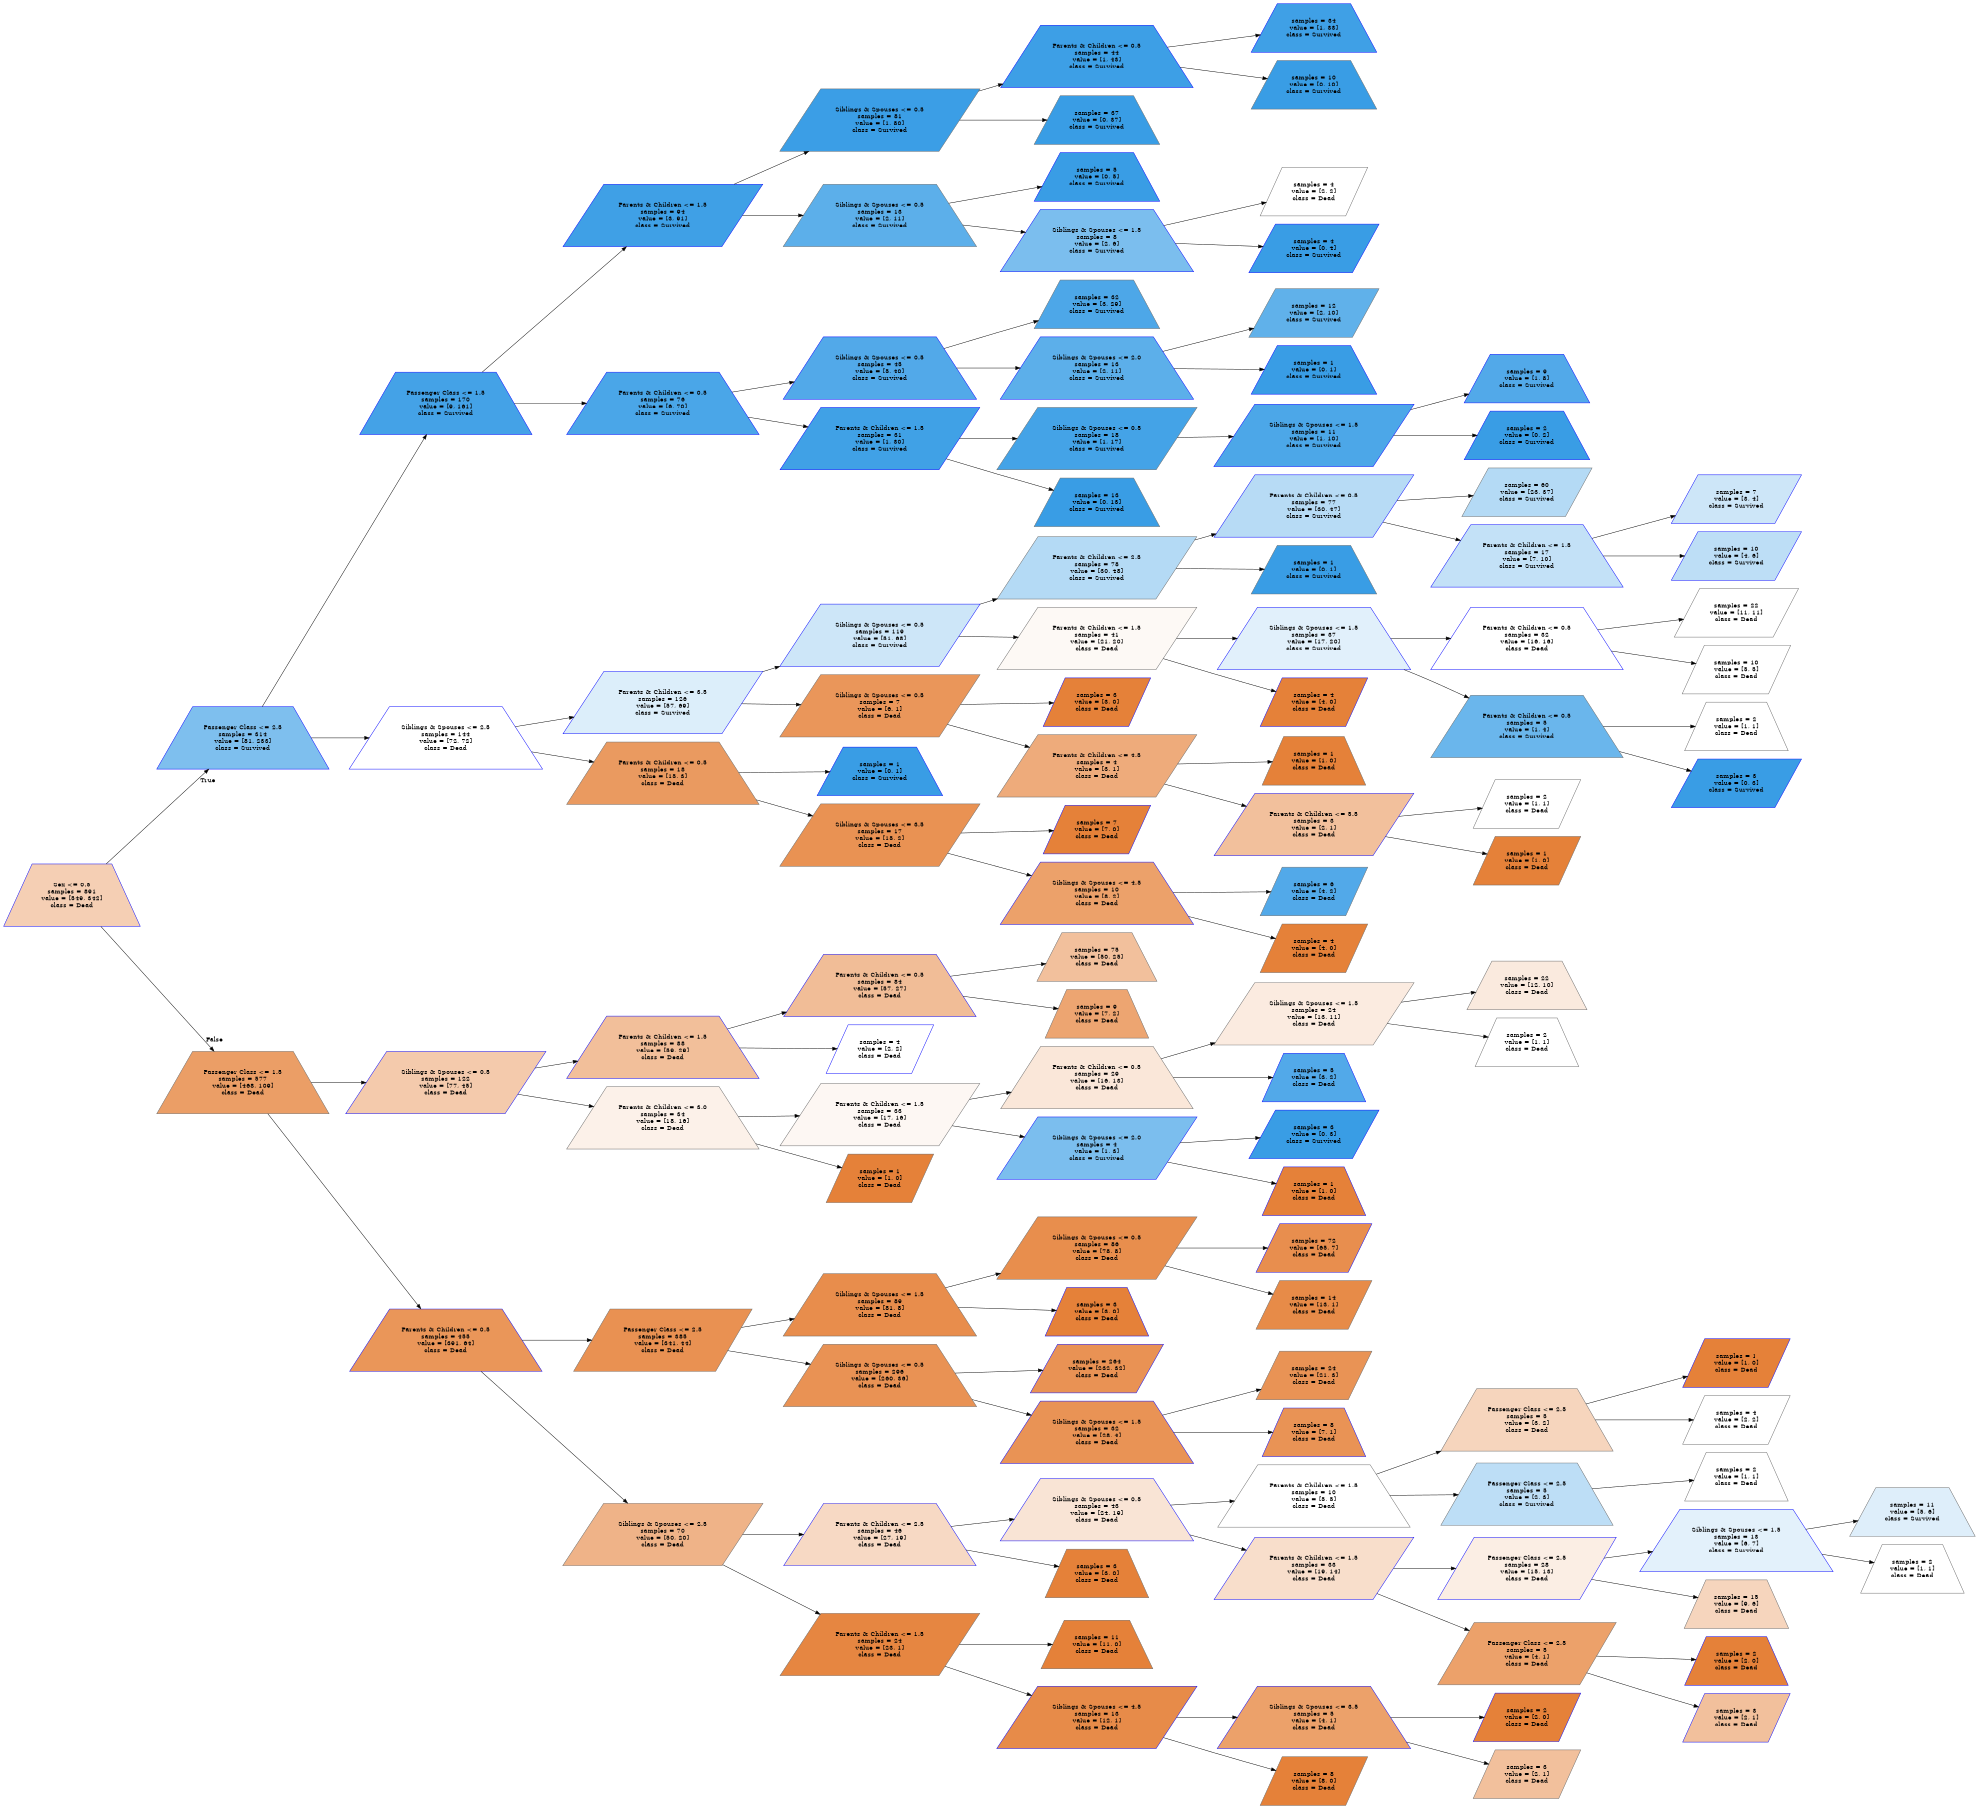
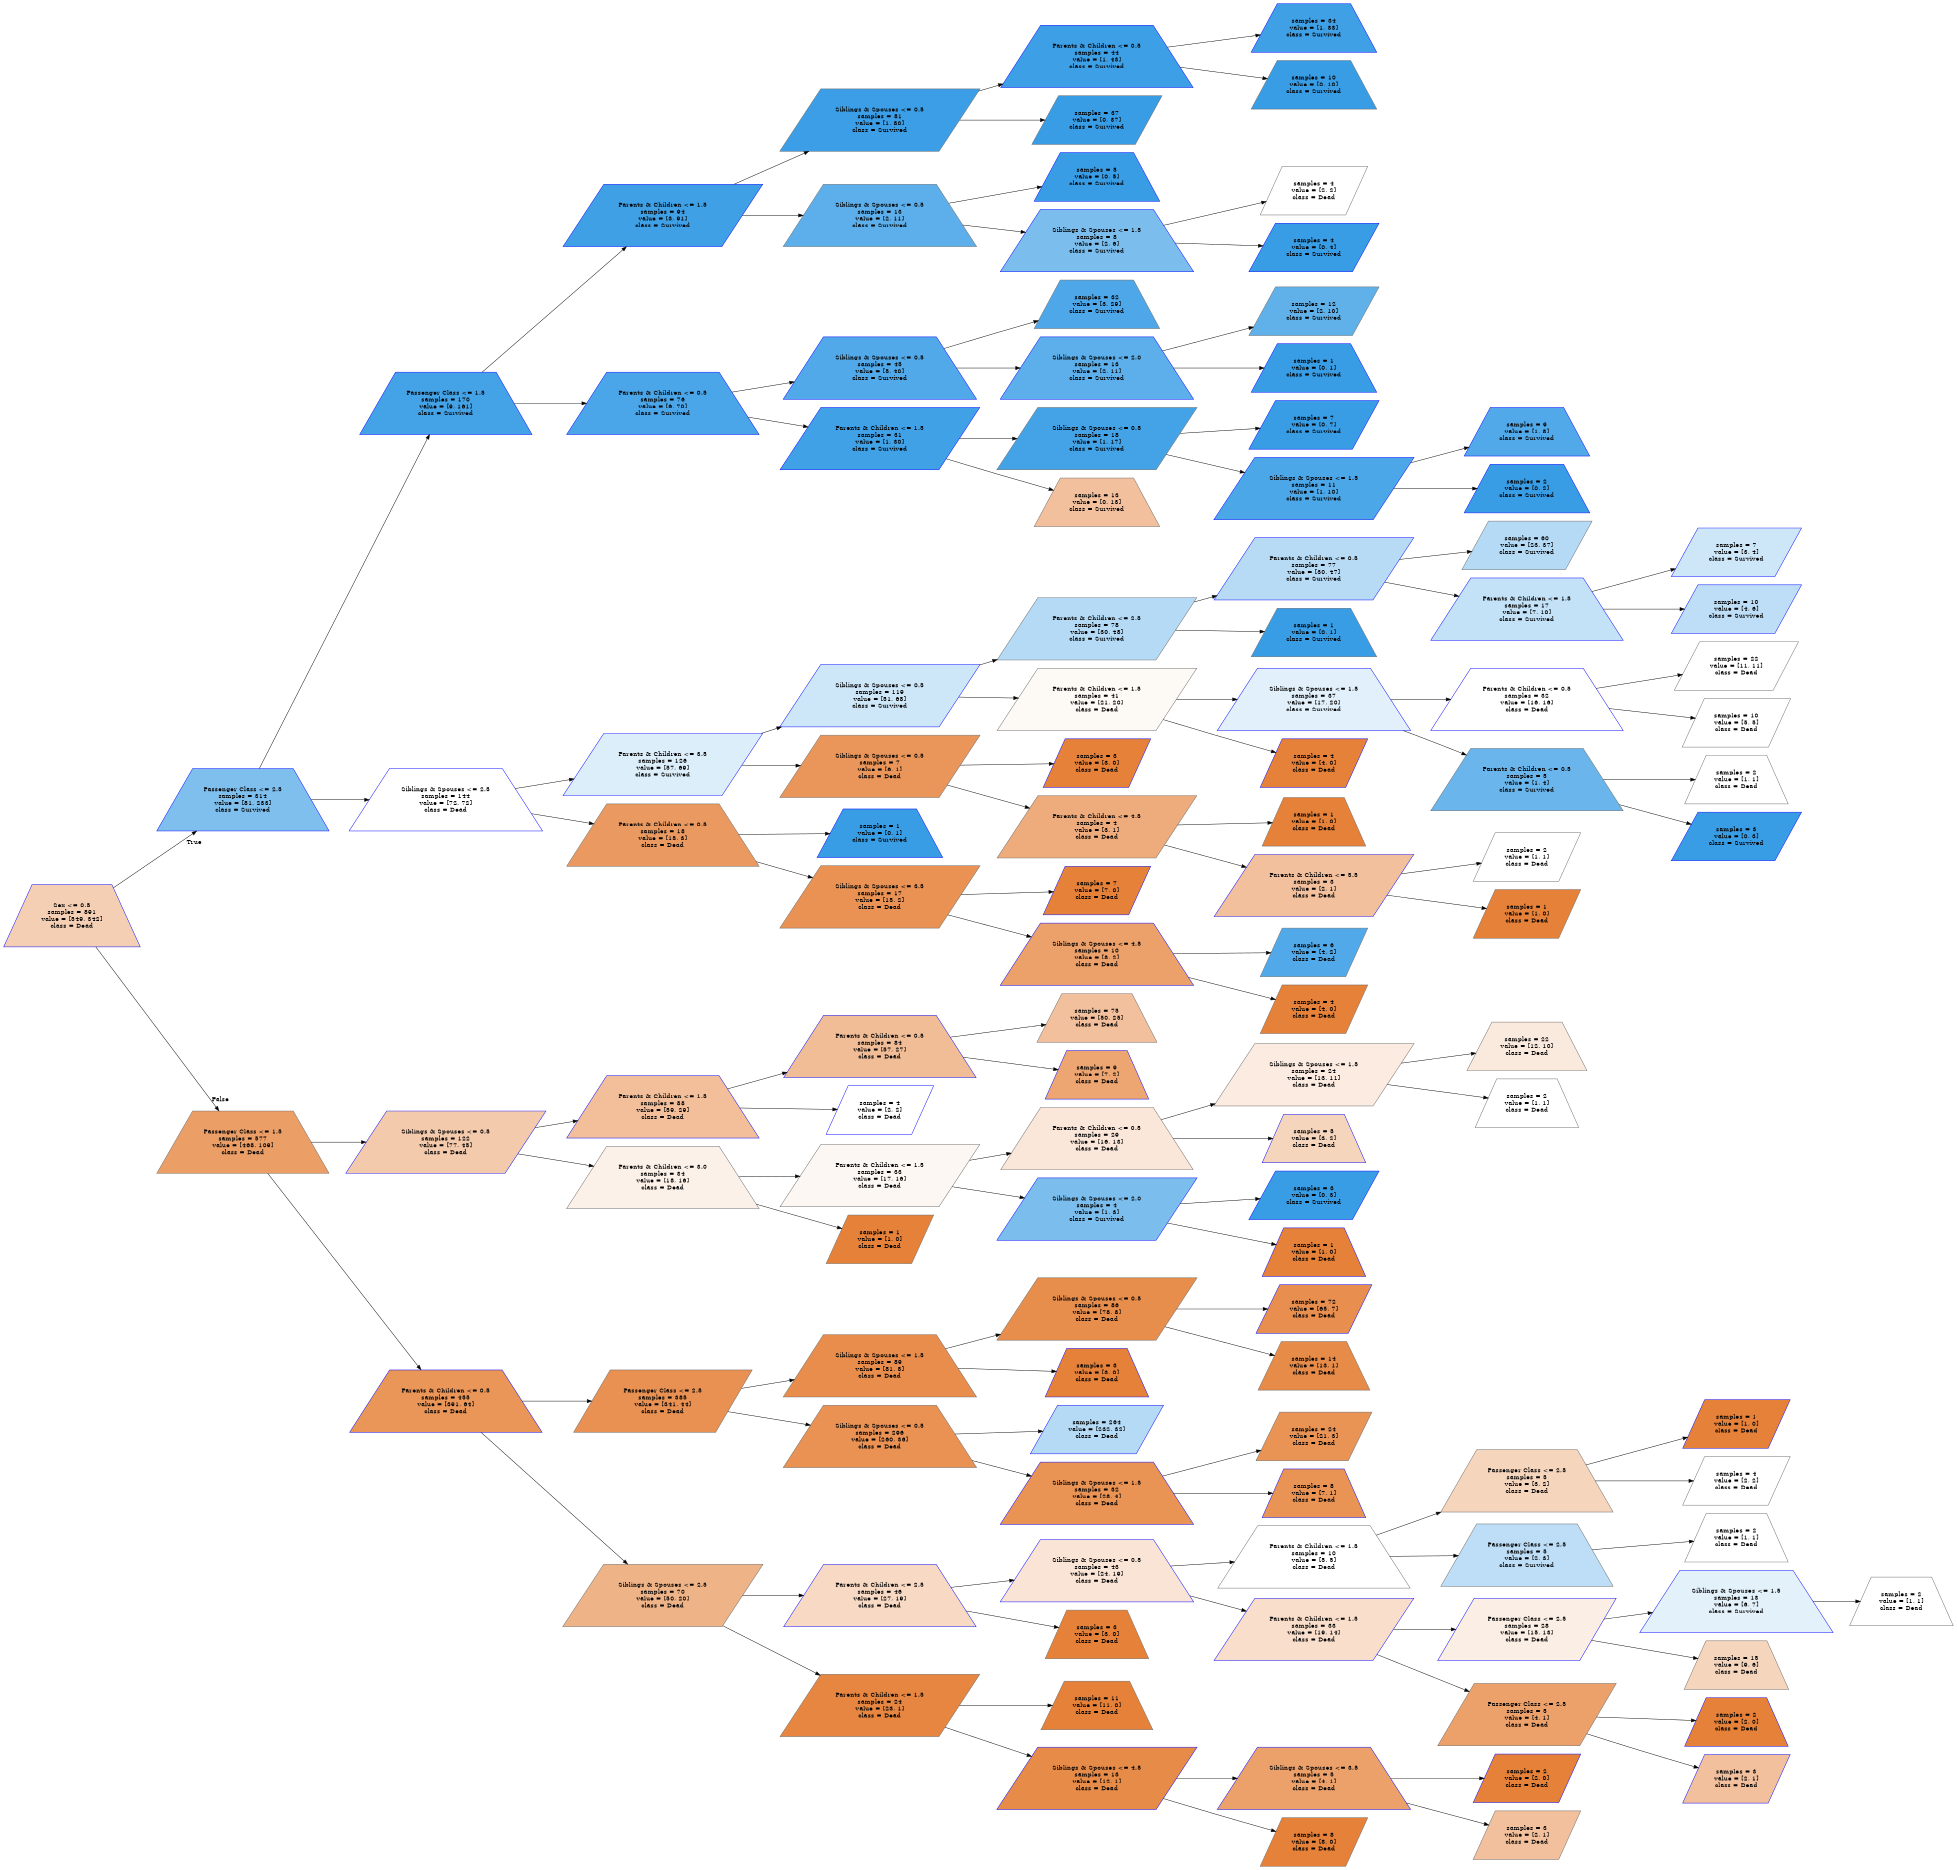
node "samples = 37 value = [0, 37] class = Survived": shape trapezium -> parallelogram
node "samples = 7 value = [0, 7] class = Survived": added
node "samples = 13 value = [0, 13] class = Survived": fillcolor #399de5ff -> #e581397f
node "samples = 9 value = [7, 2] class = Dead": color gray40 -> blue
node "samples = 5 value = [3, 2] class = Dead": fillcolor #399de5df -> #e5813955
node "samples = 14 value = [13, 1] class = Dead": shape parallelogram -> trapezium
node "samples = 264 value = [232, 32] class = Dead": fillcolor #e58139dc -> #399de560
node "samples = 11 value = [5, 6] class = Survived": removed
